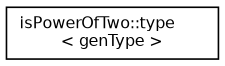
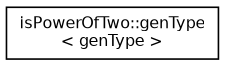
node "isPowerOfTwo::type < genType >": label "isPowerOfTwo::type < genType >" -> "isPowerOfTwo::genType < genType >"
